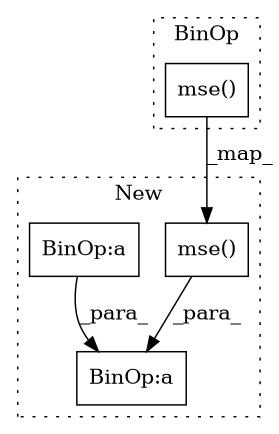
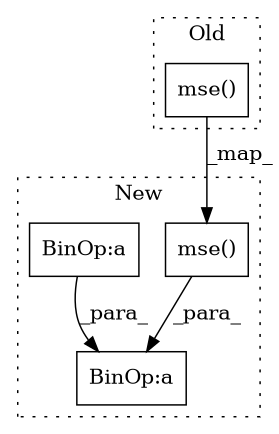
cluster "BinOp": label "BinOp" -> "Old"
